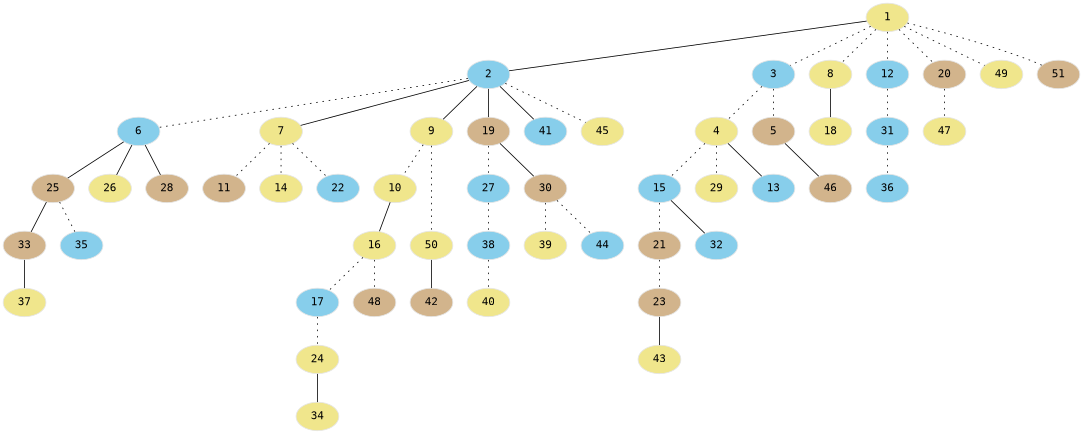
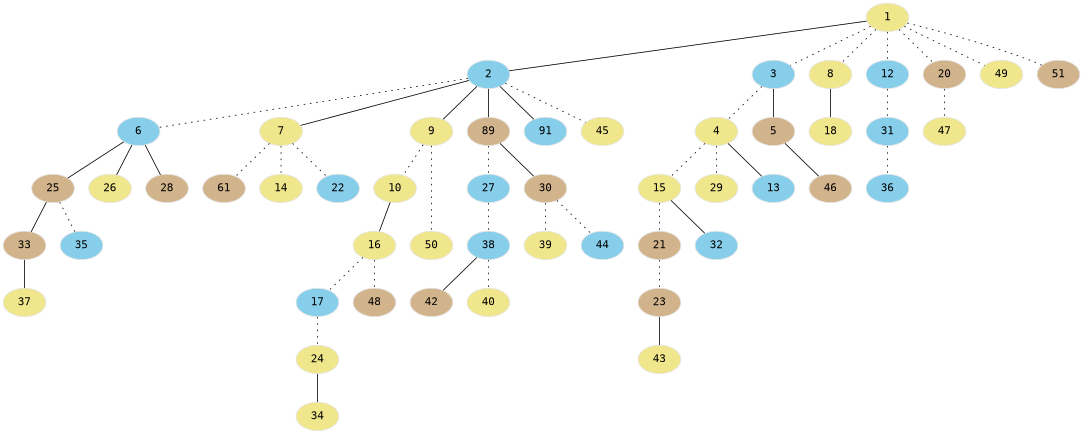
edge "3" -- "5": style dotted -> solid
node "19": label "19" -> "89"
node "41": label "41" -> "91"
node "11": label "11" -> "61"
node "15": fillcolor skyblue -> khaki
edge "50" -- "42": now "38" -- "42"
